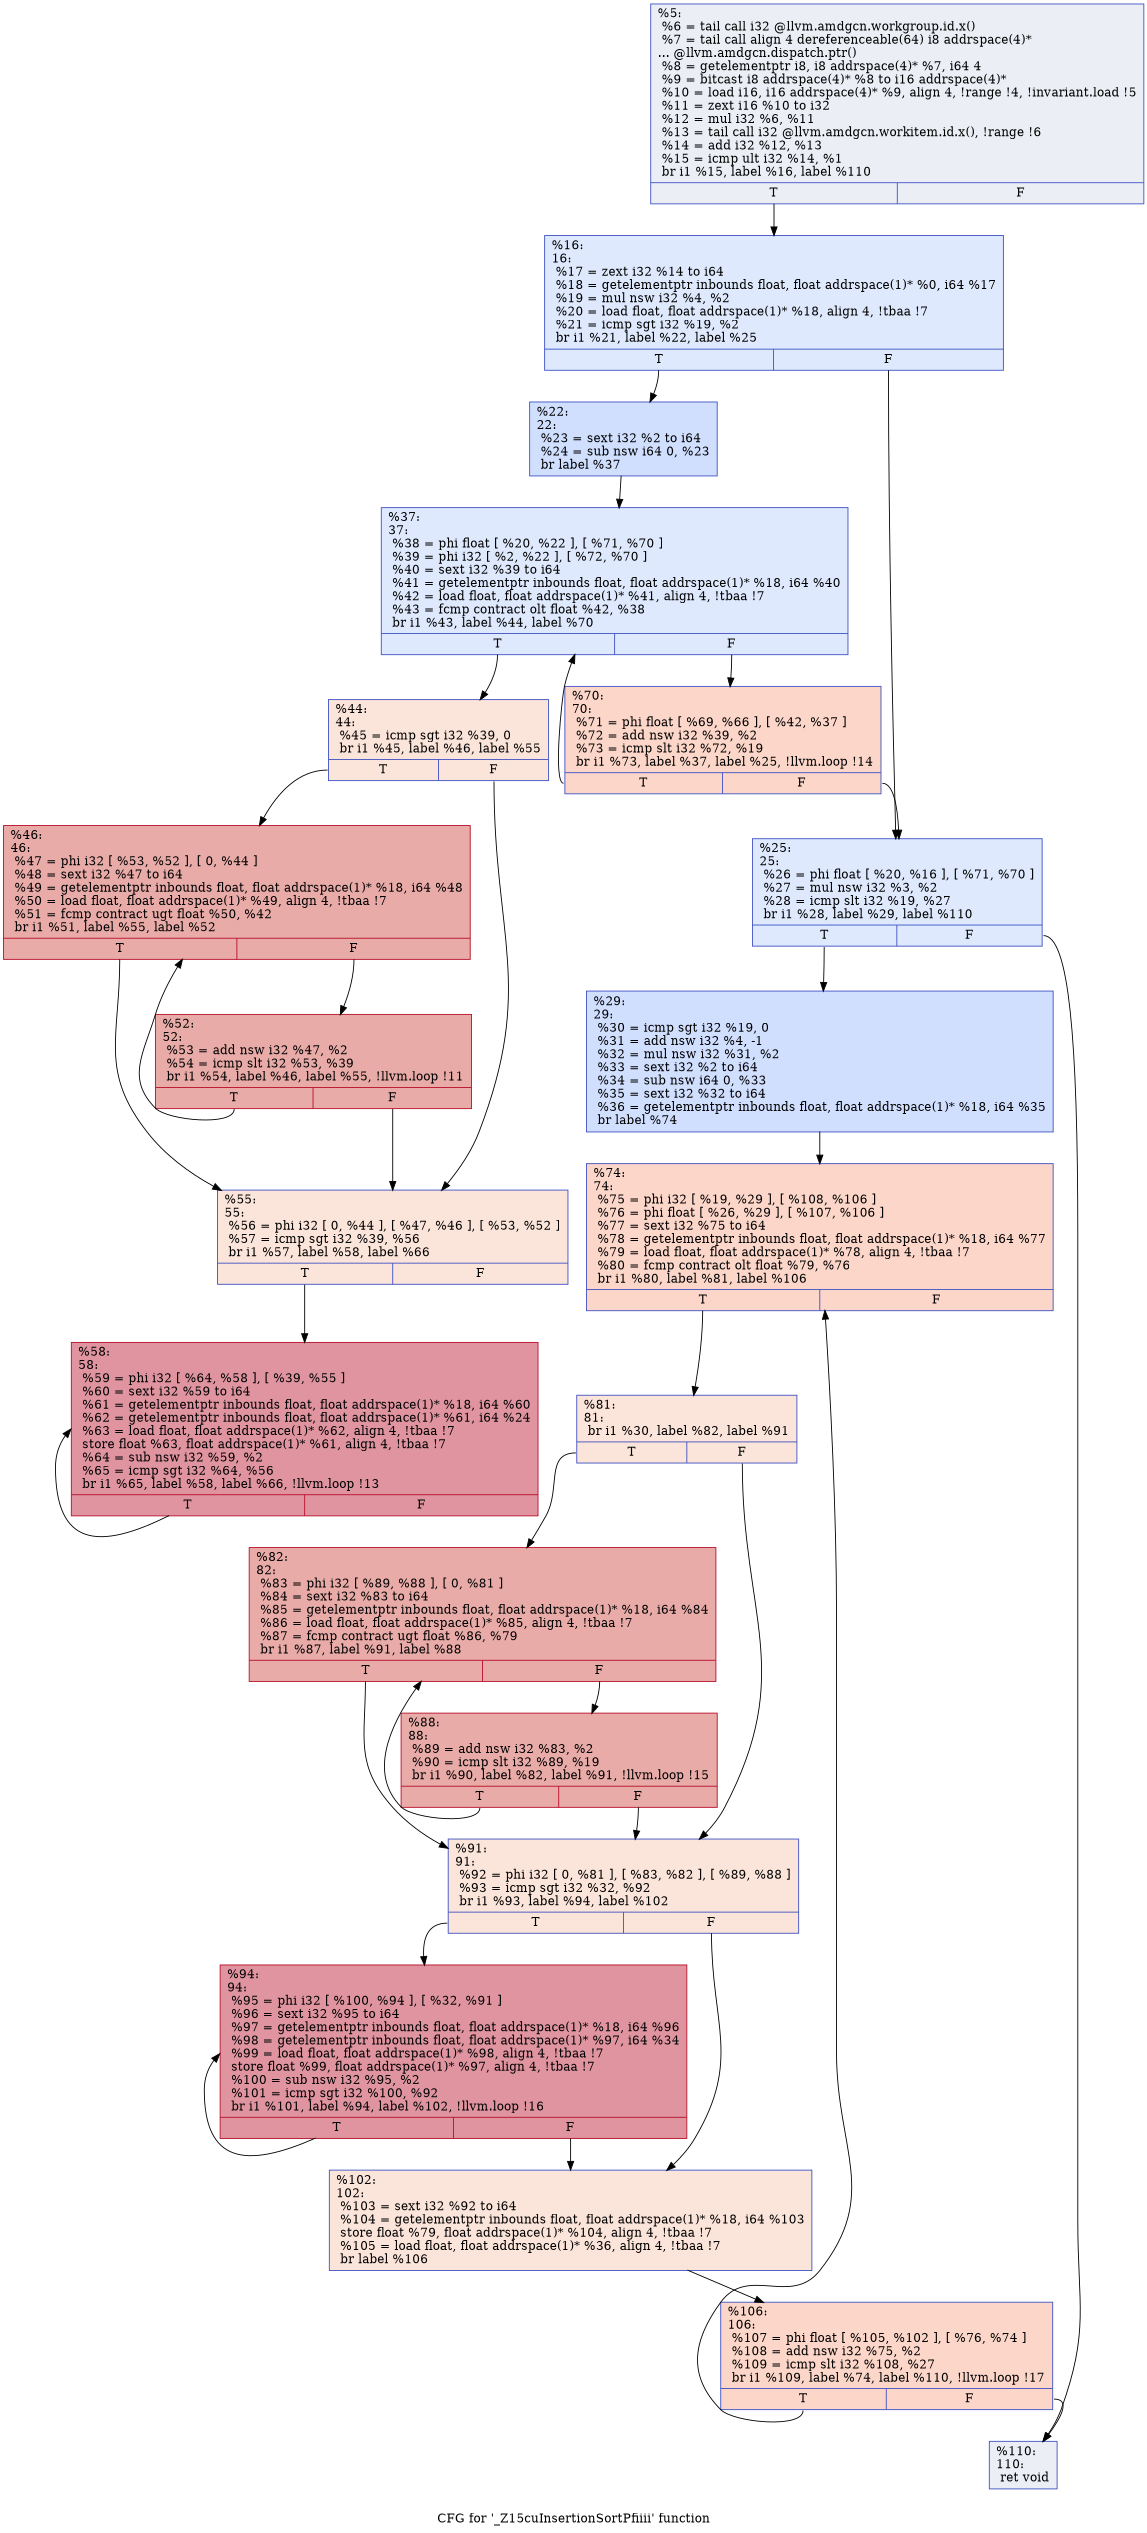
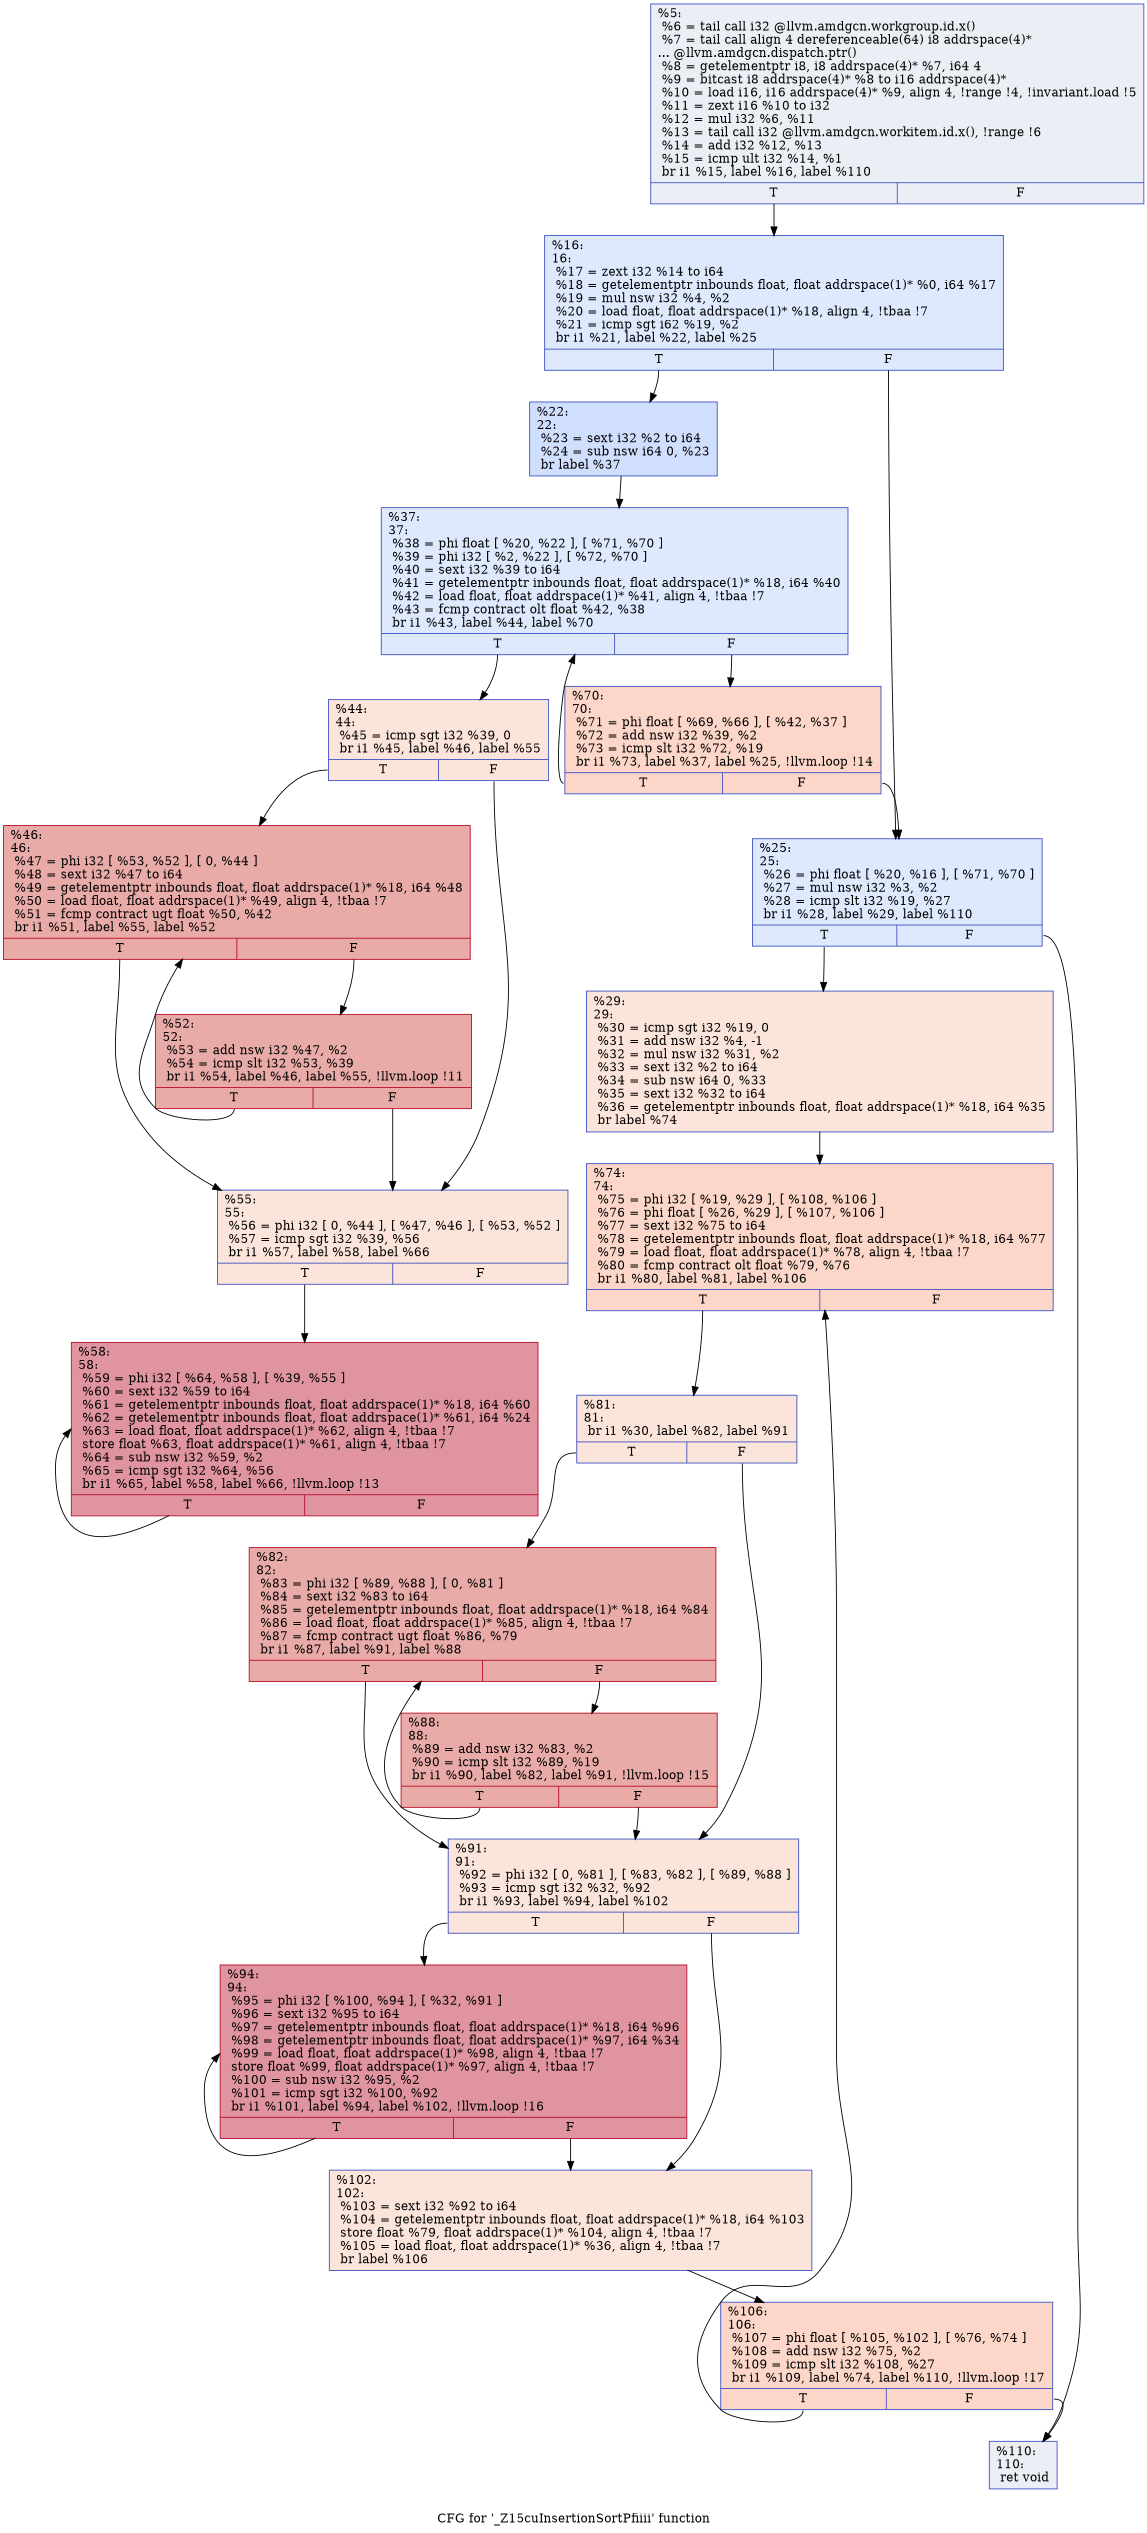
node "%16:": text "%21 = icmp sgt i32 %19, %2" -> "%21 = icmp sgt i62 %19, %2"
node "%29:": fillcolor #96b7ff70 -> #f5c1a970
